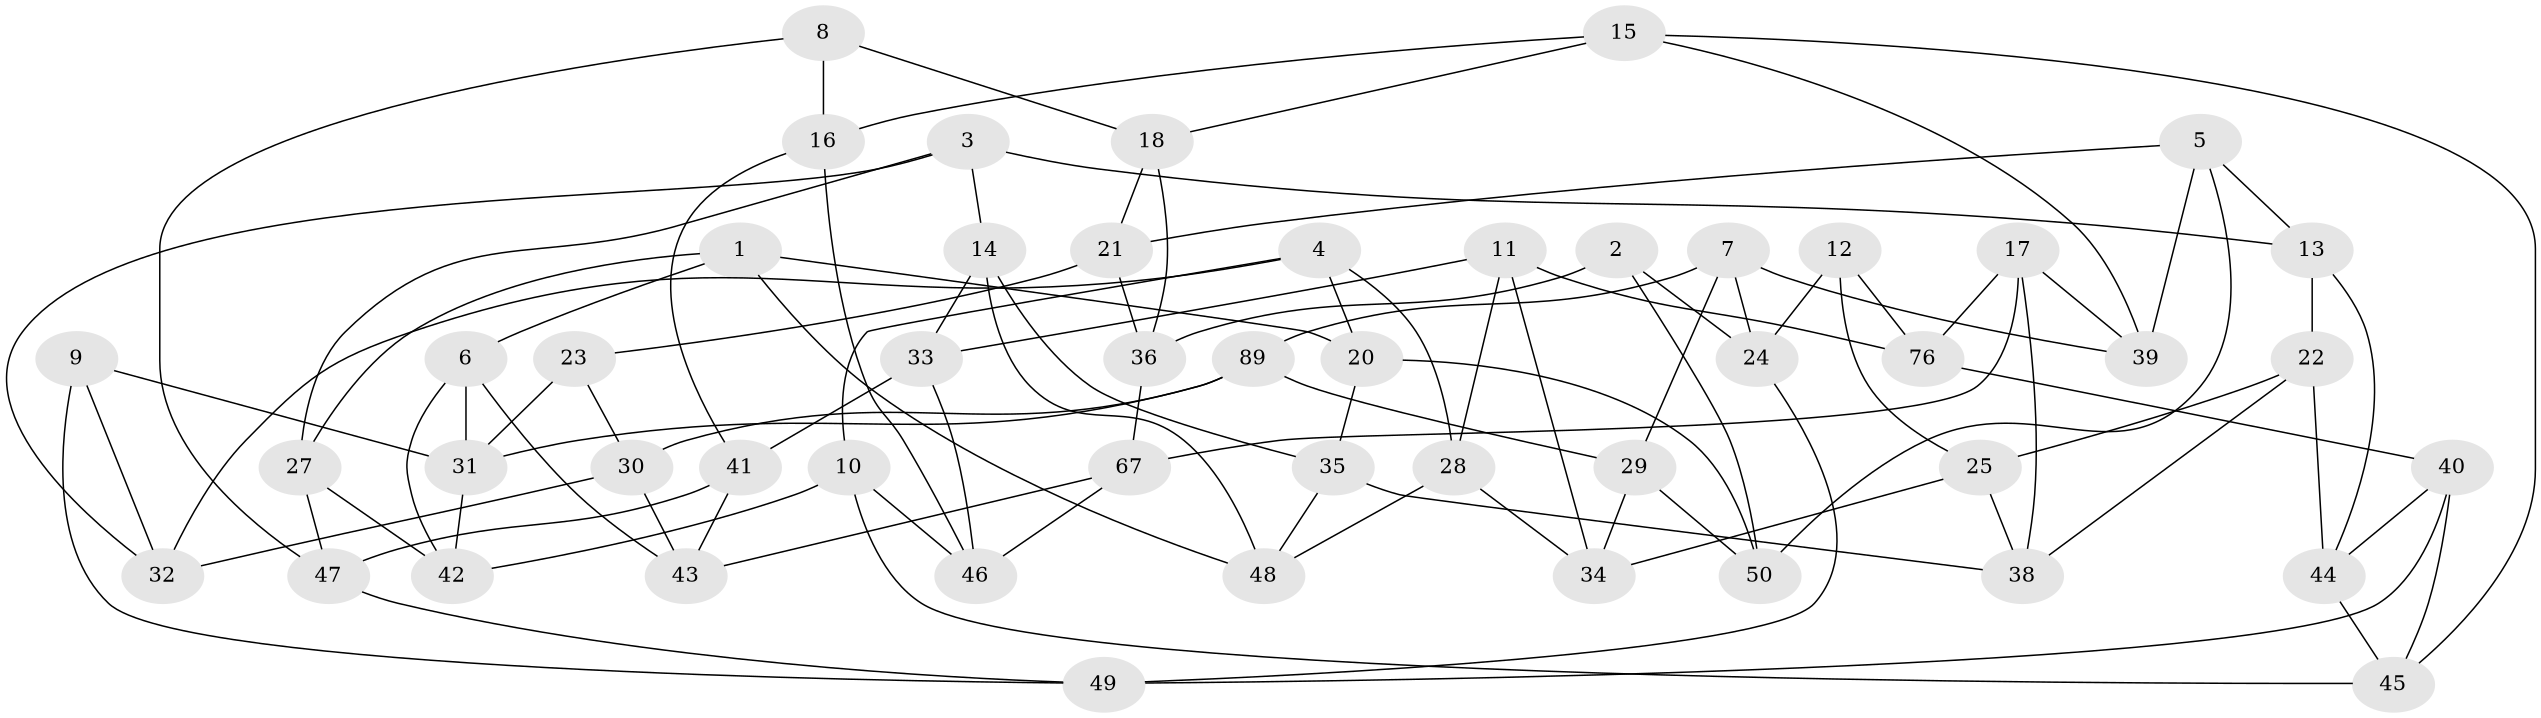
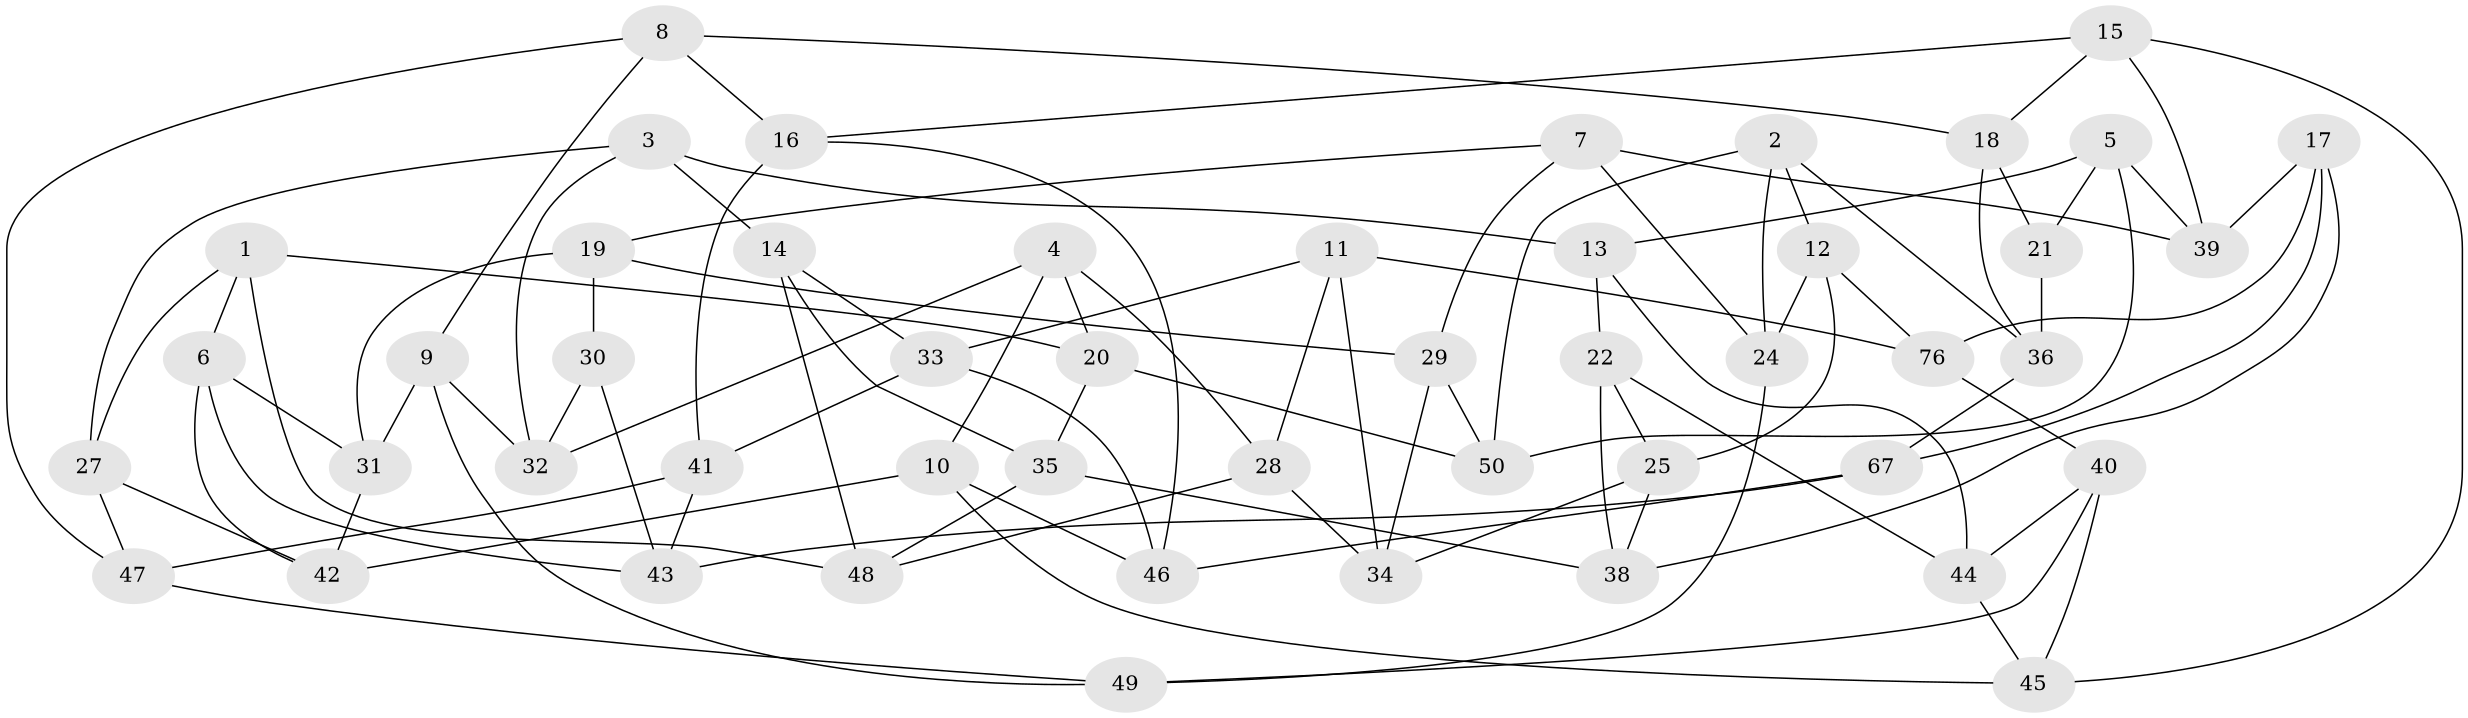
edge "8" -- "9": added
edge "2" -- "12": added
node "23": removed
node "89": label "89" -> "19"
